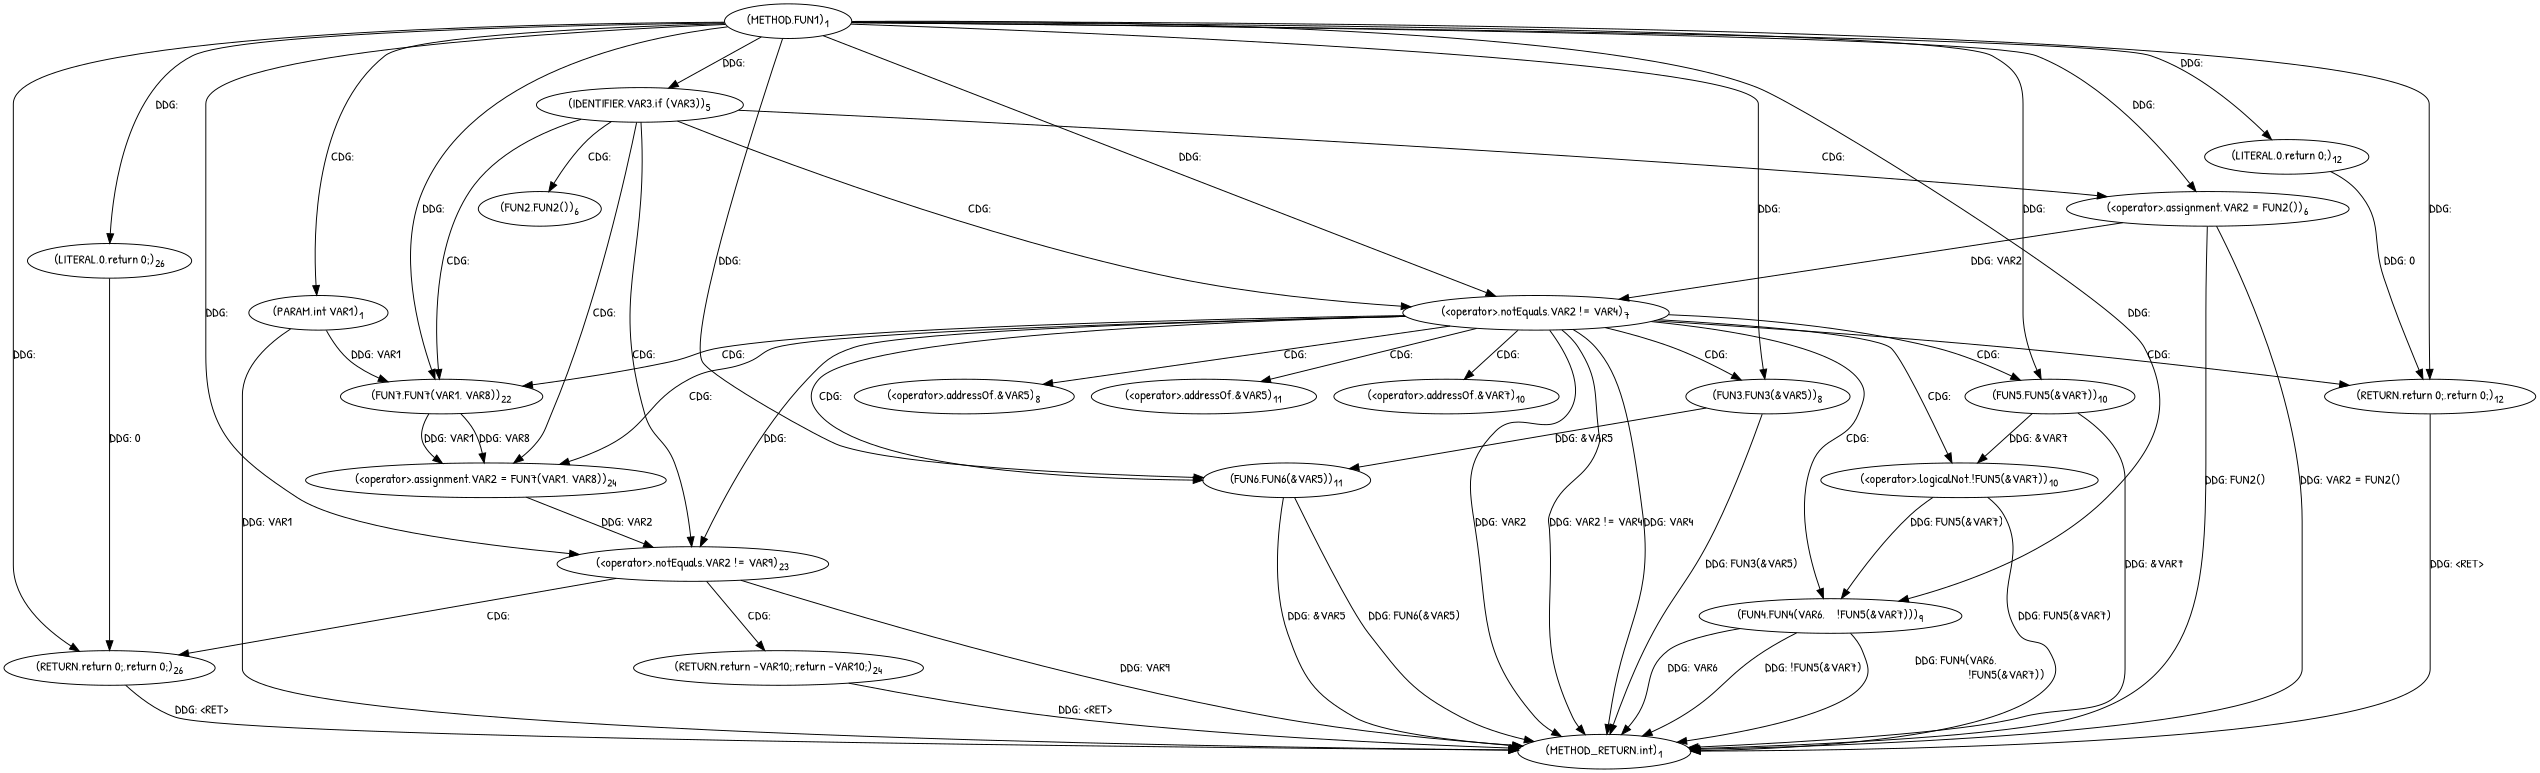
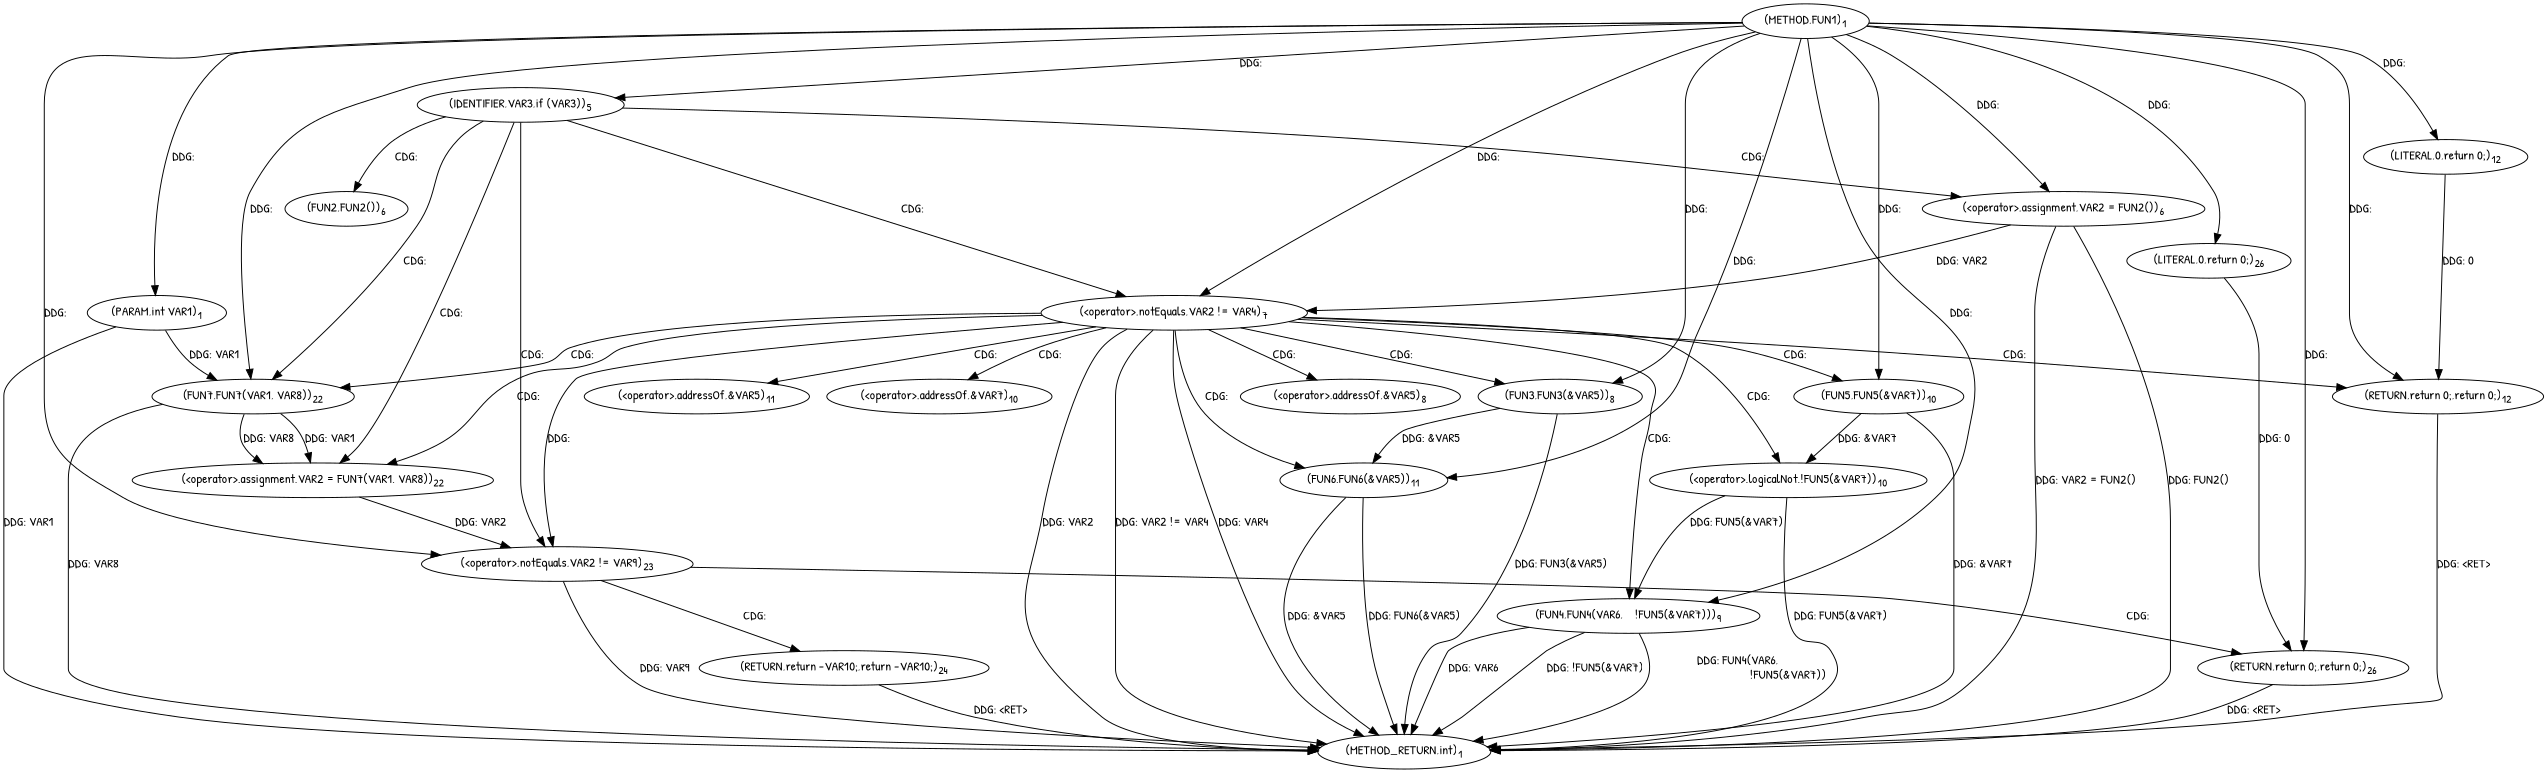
edge "(METHOD,FUN1)" -> "(PARAM,int VAR1)": label "CDG: " -> "DDG: "
node "(<operator>.assignment,VAR2 = FUN7(VAR1, VAR8))": text "24" -> "22"
edge "(FUN7,FUN7(VAR1, VAR8))" -> "(METHOD_RETURN,int)": added, label "DDG: VAR8"
